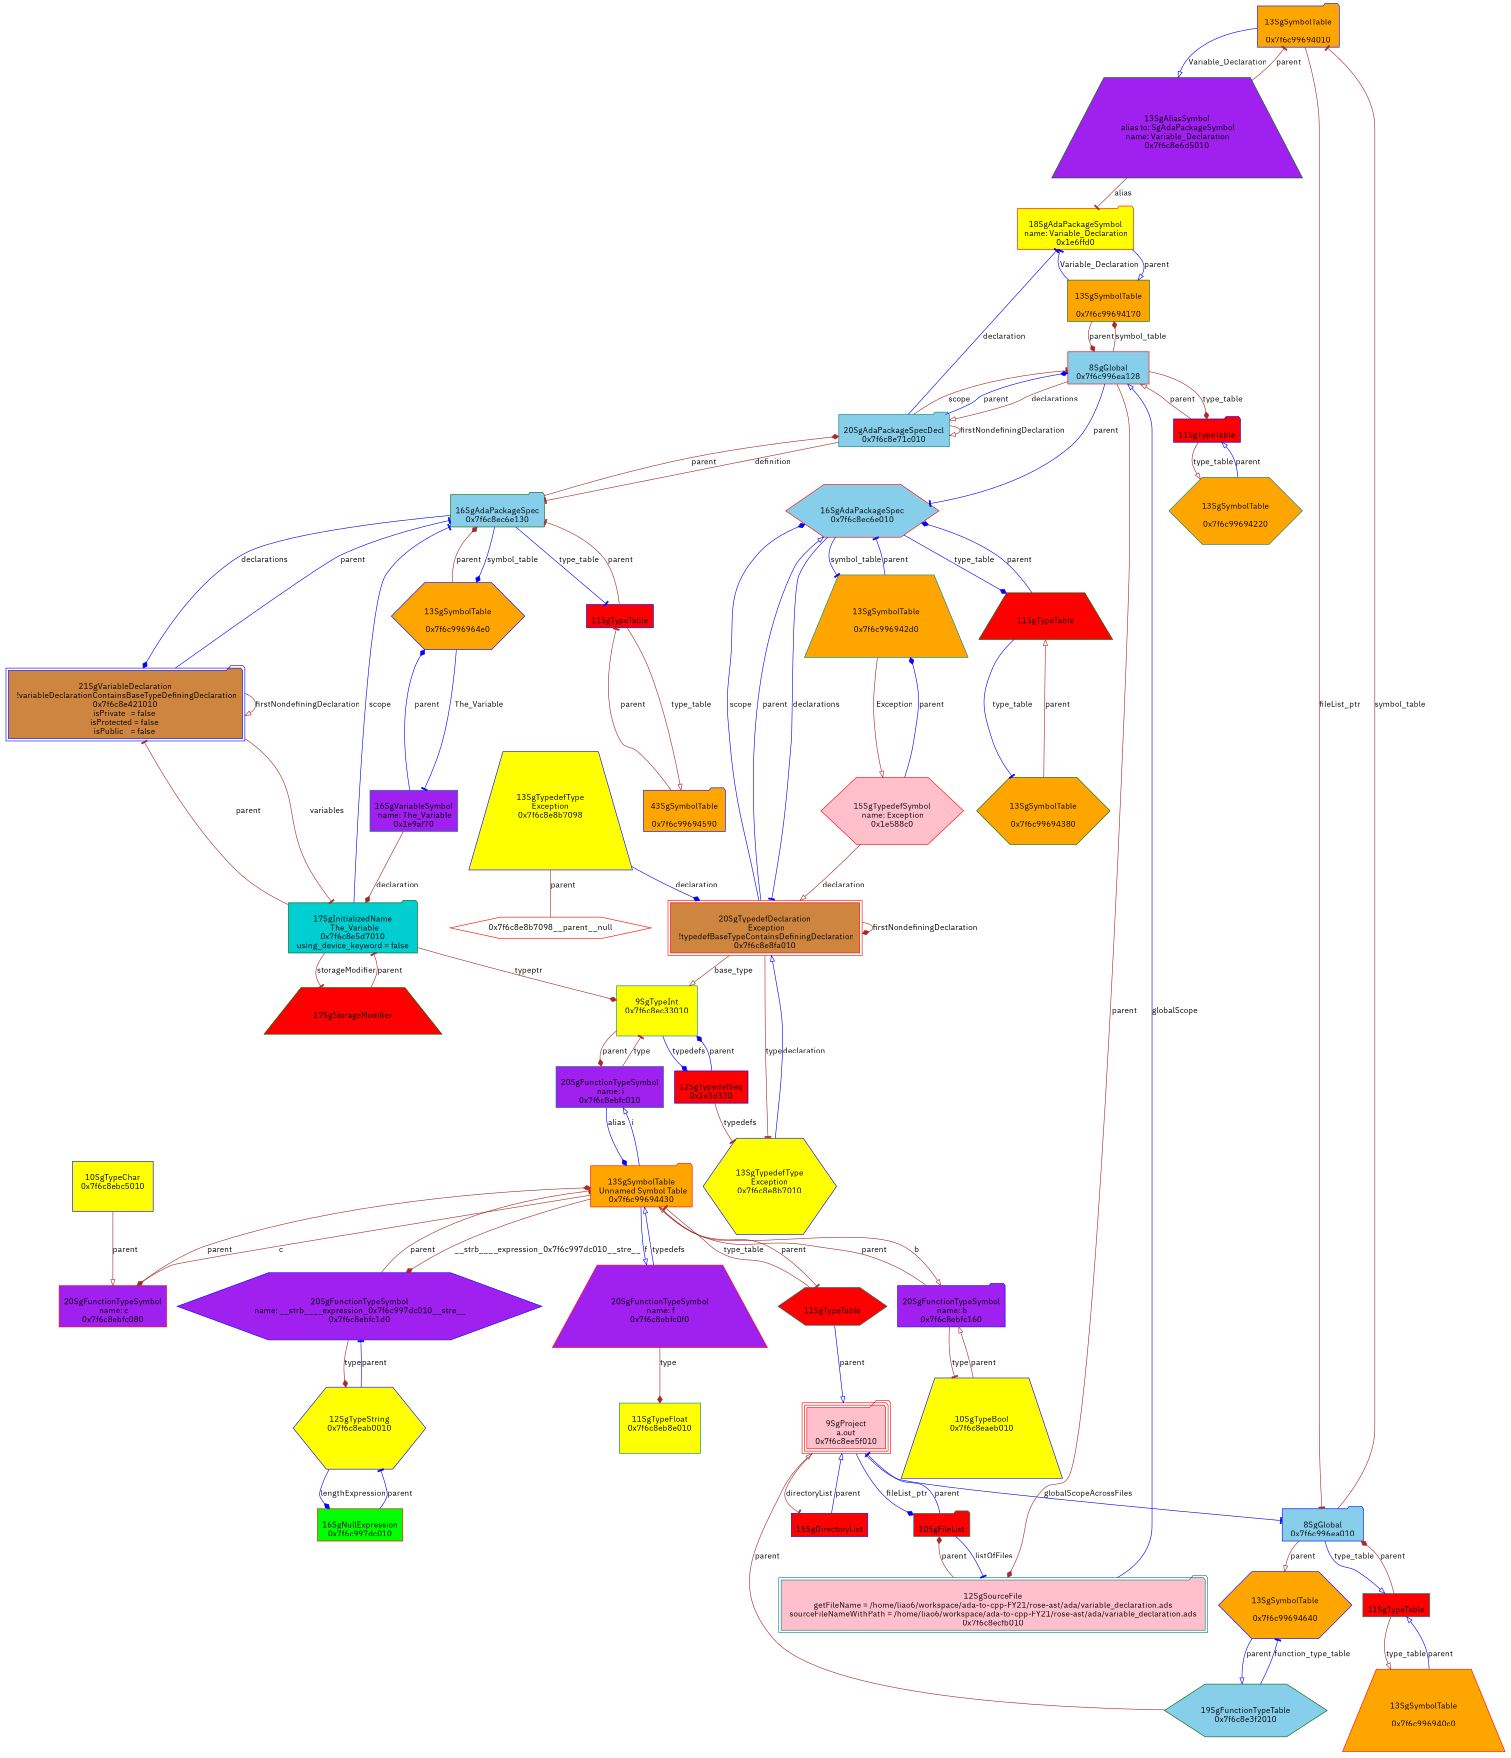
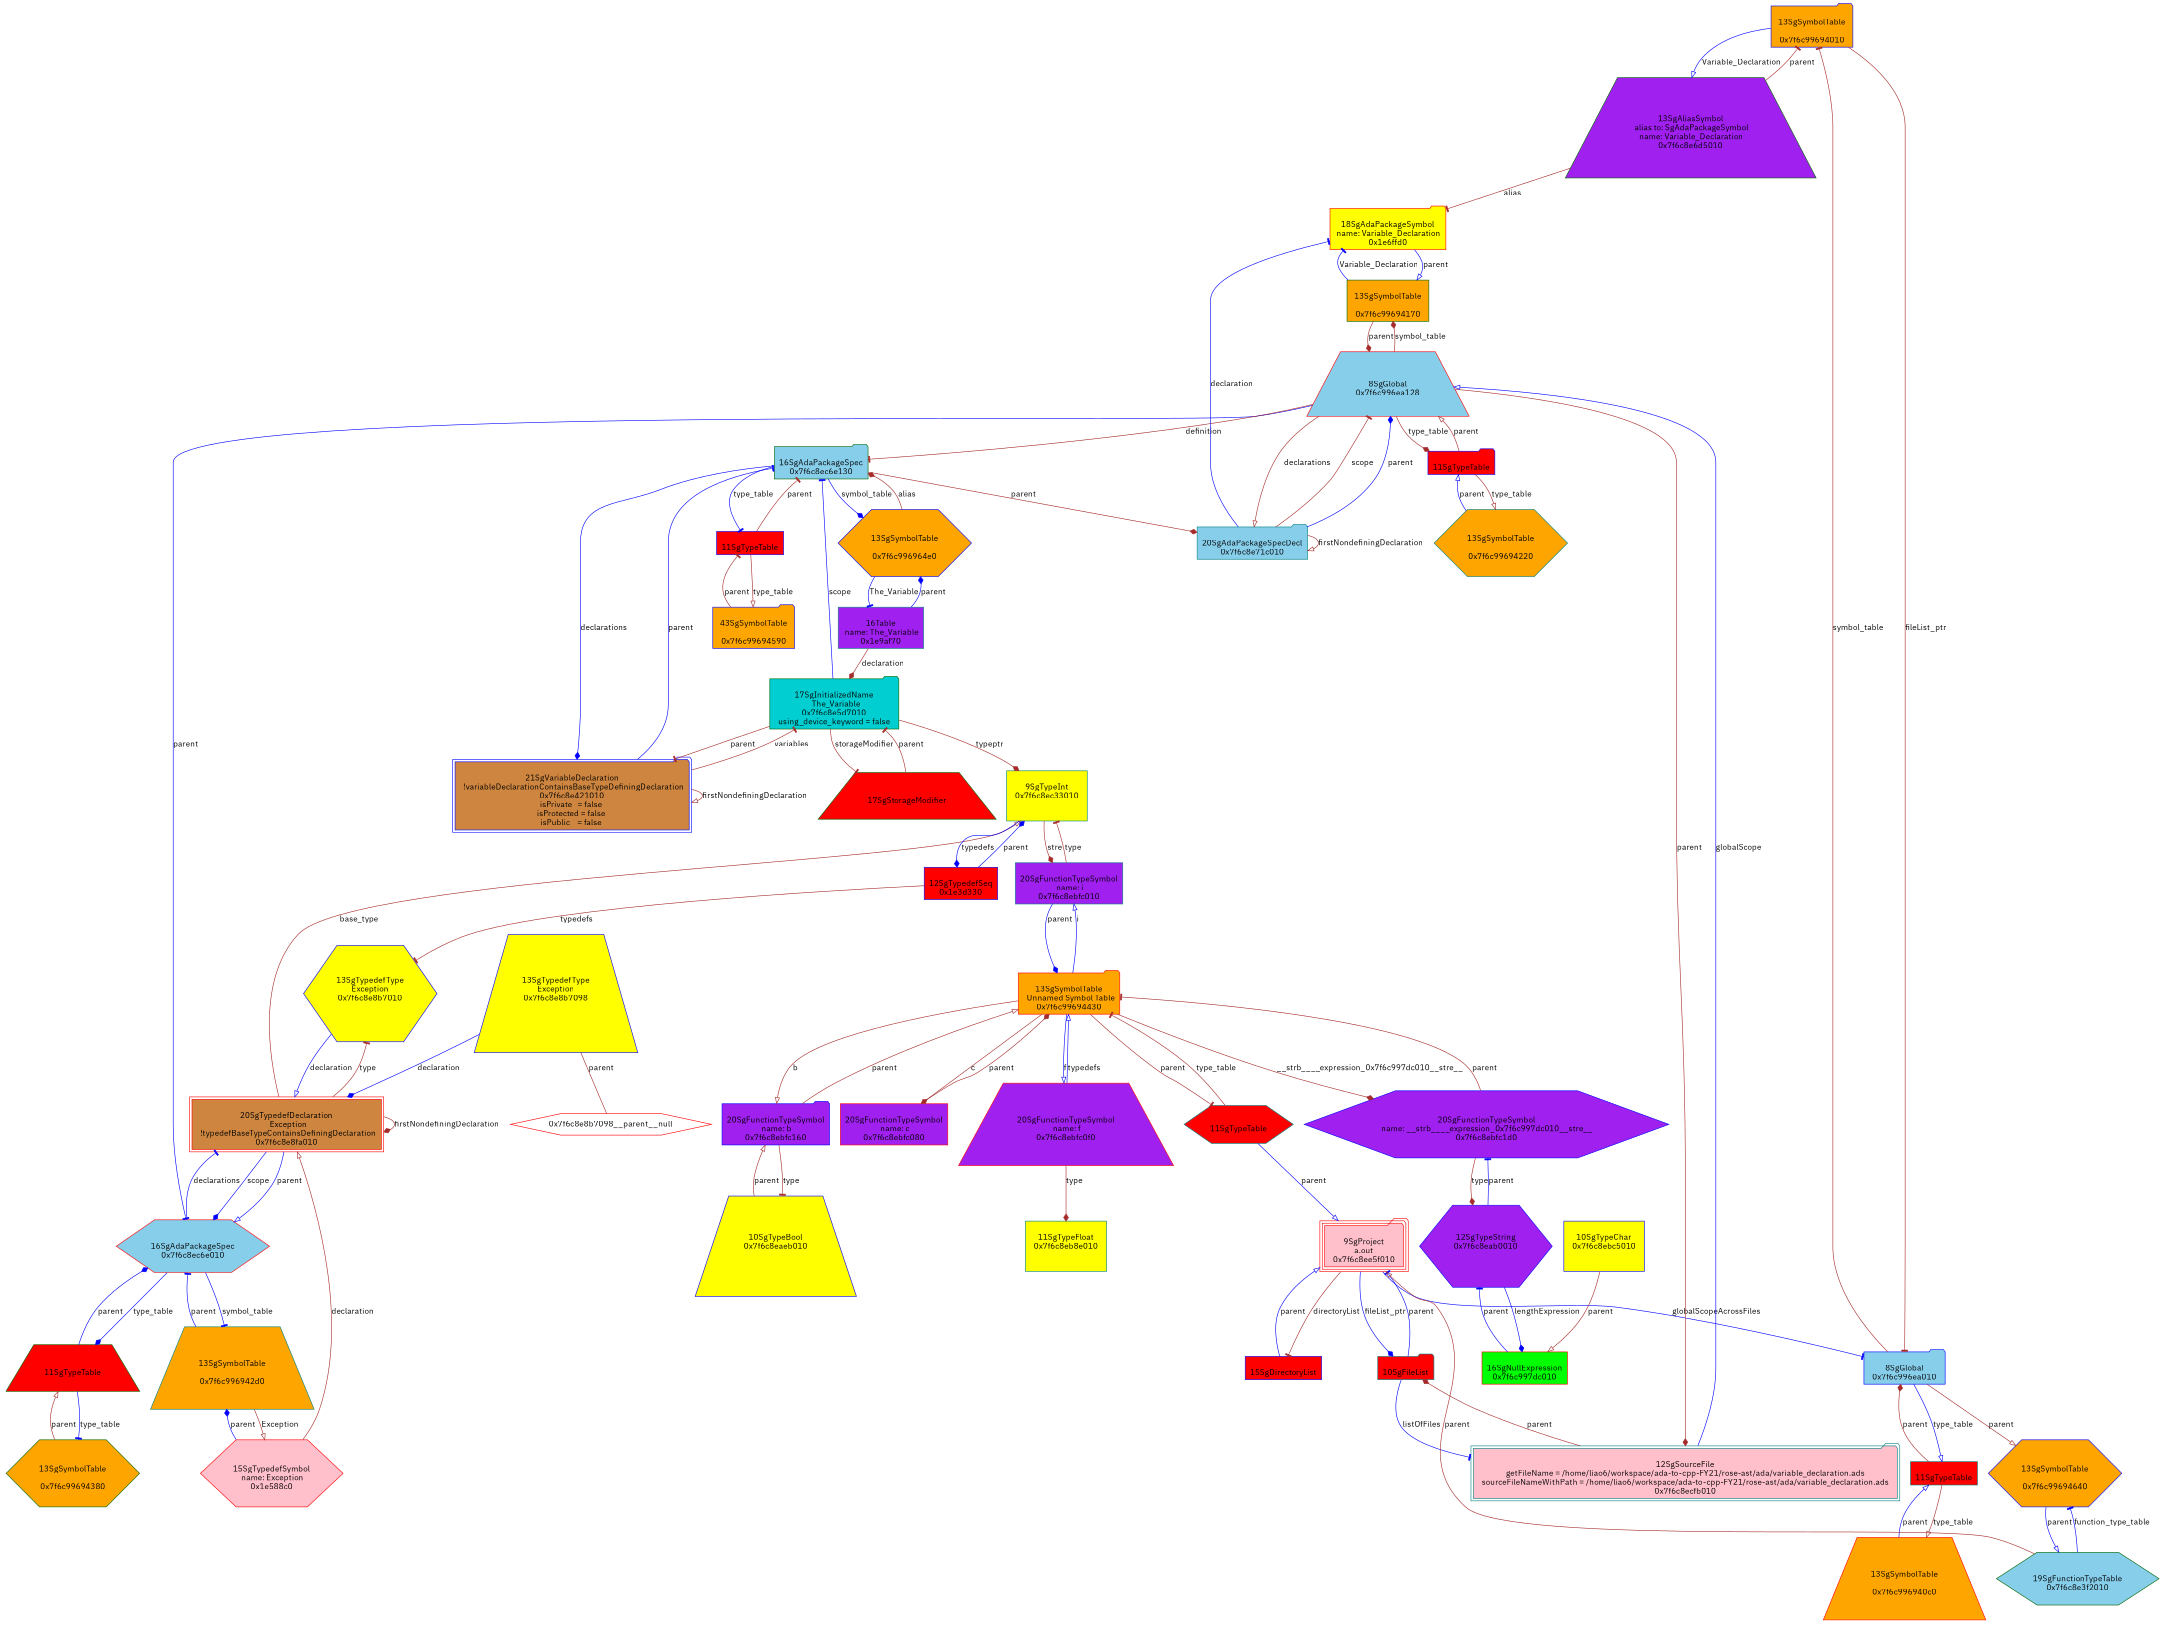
node "8SgGlobal 0x7f6c996ea128": shape box -> trapezium
edge "20SgAdaPackageSpecDecl 0x7f6c8e71c010" -> "16SgAdaPackageSpec 0x7f6c8ec6e130": now "8SgGlobal 0x7f6c996ea128" -> "16SgAdaPackageSpec 0x7f6c8ec6e130"
edge "13SgSymbolTable 0x7f6c996964e0" -> "16SgAdaPackageSpec 0x7f6c8ec6e130": label "parent" -> "alias"
node "16SgVariableSymbol name: The_Variable 0x1e9af70": label "16SgVariableSymbol name: The_Variable 0x1e9af70" -> "16Table name: The_Variable 0x1e9af70"
edge "9SgTypeInt 0x7f6c8ec33010" -> "20SgFunctionTypeSymbol name: i 0x7f6c8ebfc010": label "parent" -> "stre"
edge "20SgFunctionTypeSymbol name: i 0x7f6c8ebfc010" -> "13SgSymbolTable Unnamed Symbol Table 0x7f6c99694430": label "alias" -> "parent"
edge "10SgTypeChar 0x7f6c8ebc5010" -> "20SgFunctionTypeSymbol name: c 0x7f6c8ebfc080": now "10SgTypeChar 0x7f6c8ebc5010" -> "16SgNullExpression 0x7f6c997dc010"
node "12SgTypeString 0x7f6c8eab0010": fillcolor yellow -> purple
